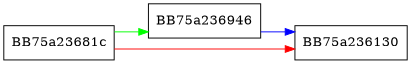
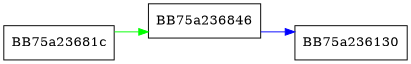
node "BB75a236946": label "BB75a236946" -> "BB75a236846"
edge "BB75a23681c" -> "BB75a236130": removed
